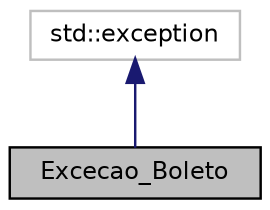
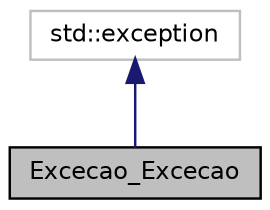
node "Excecao_Boleto": label "Excecao_Boleto" -> "Excecao_Excecao"
